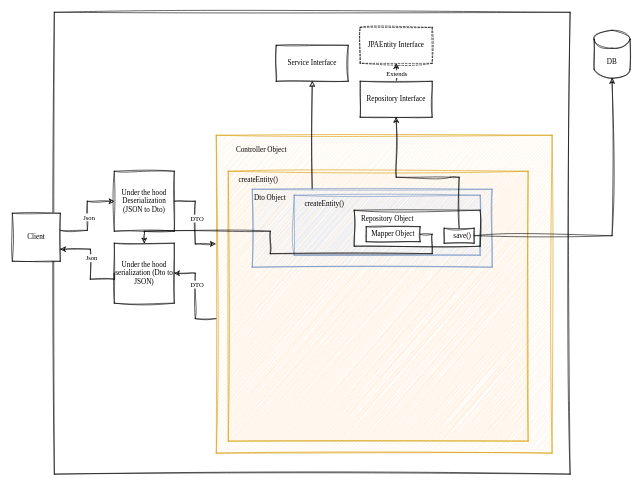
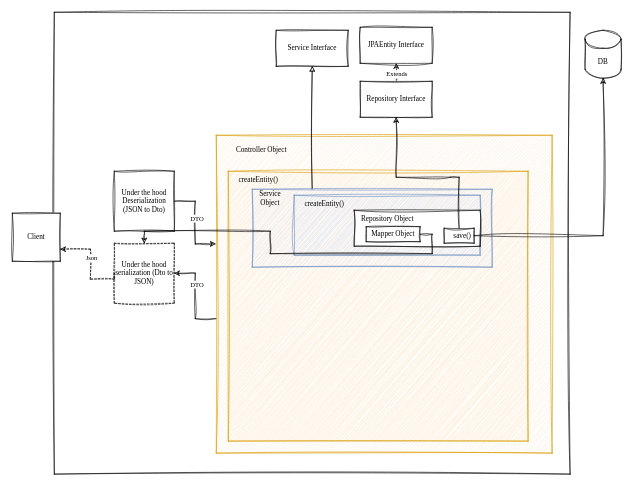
node "JPAEntity Interface": style dashed -> solid
node "DB": moved (612, 54) -> (603, 54)
node "Service Interface": moved (312, 63) -> (312, 48)
edge "Repository Interface" -> "JPAEntity Interface": style solid -> dashed
node "Dto Object": label "Dto Object" -> "Service Object"
edge "Client" -> "Under the hood Deserialization (JSON to Dto)": removed, label "Json"
node "Under the hood serialization (Dto to JSON)": style solid -> dashed
edge "Under the hood serialization (Dto to JSON)" -> "Client": style solid -> dashed
